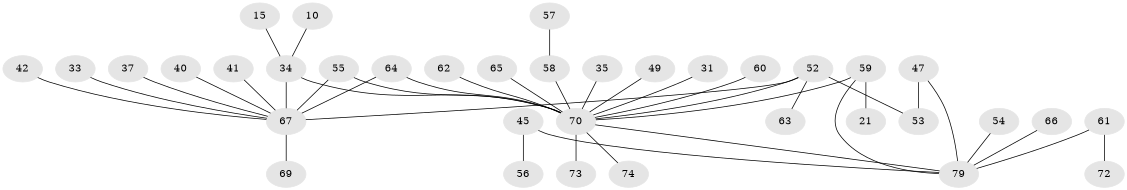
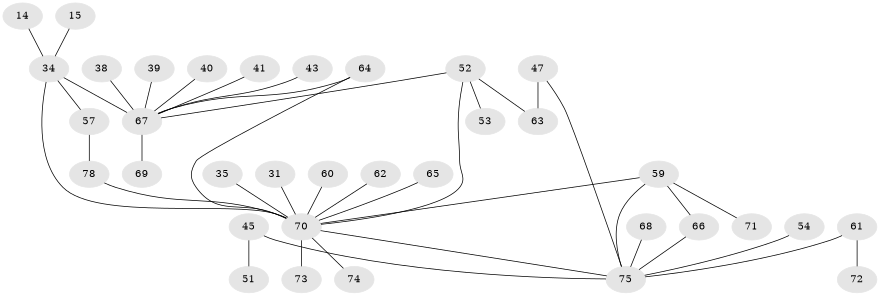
node "10": label "10" -> "14"
node "42": label "42" -> "43"
node "33": label "33" -> "38"
node "37": label "37" -> "39"
node "55": removed
node "58": label "58" -> "78"
node "49": removed
edge "34" -- "57": added
edge "47" -- "53": now "47" -- "63"
node "21": label "21" -> "71"
node "56": label "56" -> "51"
node "79": label "79" -> "75"
edge "59" -- "66": added
node "68": added
